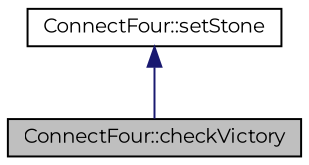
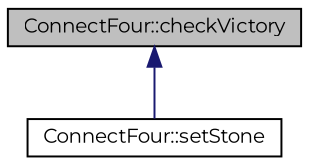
edge "ConnectFour::checkVictory" -> "ConnectFour::setStone": reversed
